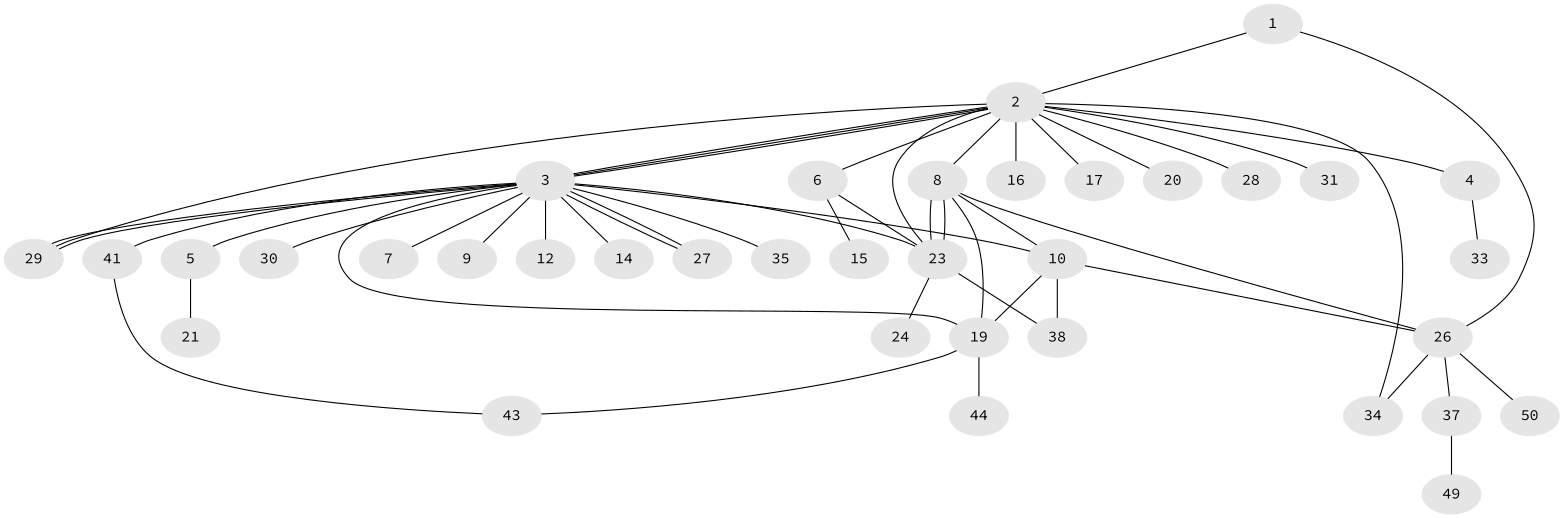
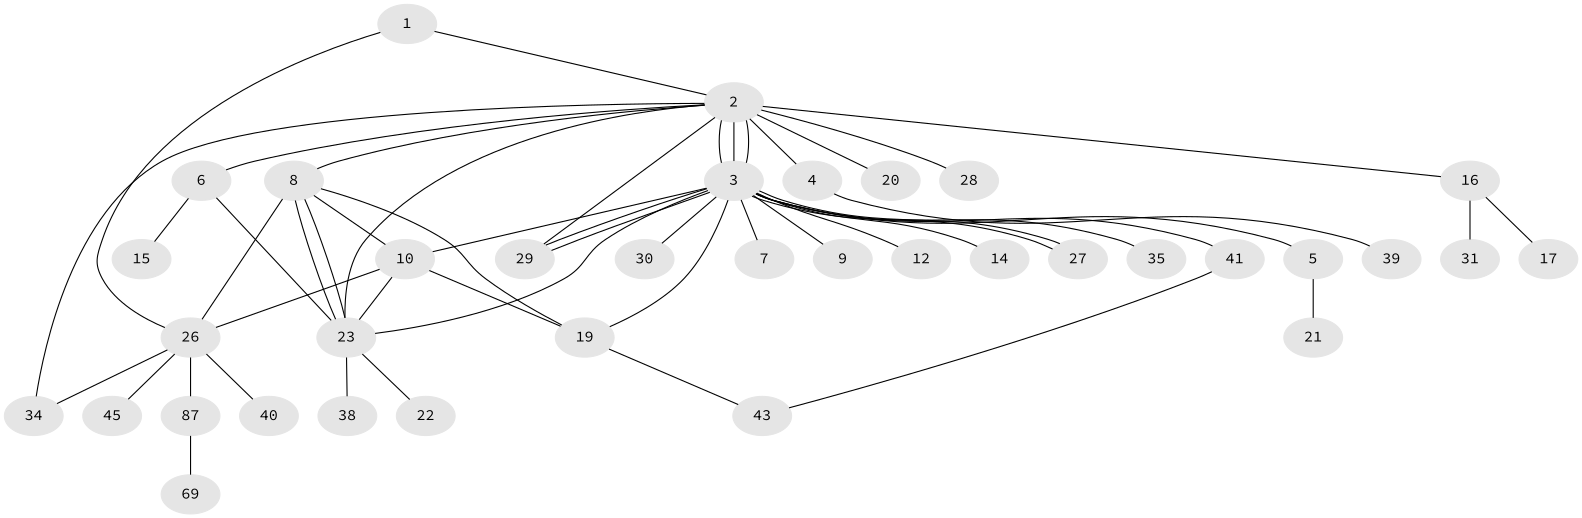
edge "2" -- "31": now "16" -- "31"
edge "2" -- "17": now "16" -- "17"
node "33": label "33" -> "39"
edge "10" -- "38": now "10" -- "23"
node "24": label "24" -> "22"
node "45": added
node "44": removed
node "37": label "37" -> "87"
node "50": label "50" -> "40"
node "49": label "49" -> "69"
